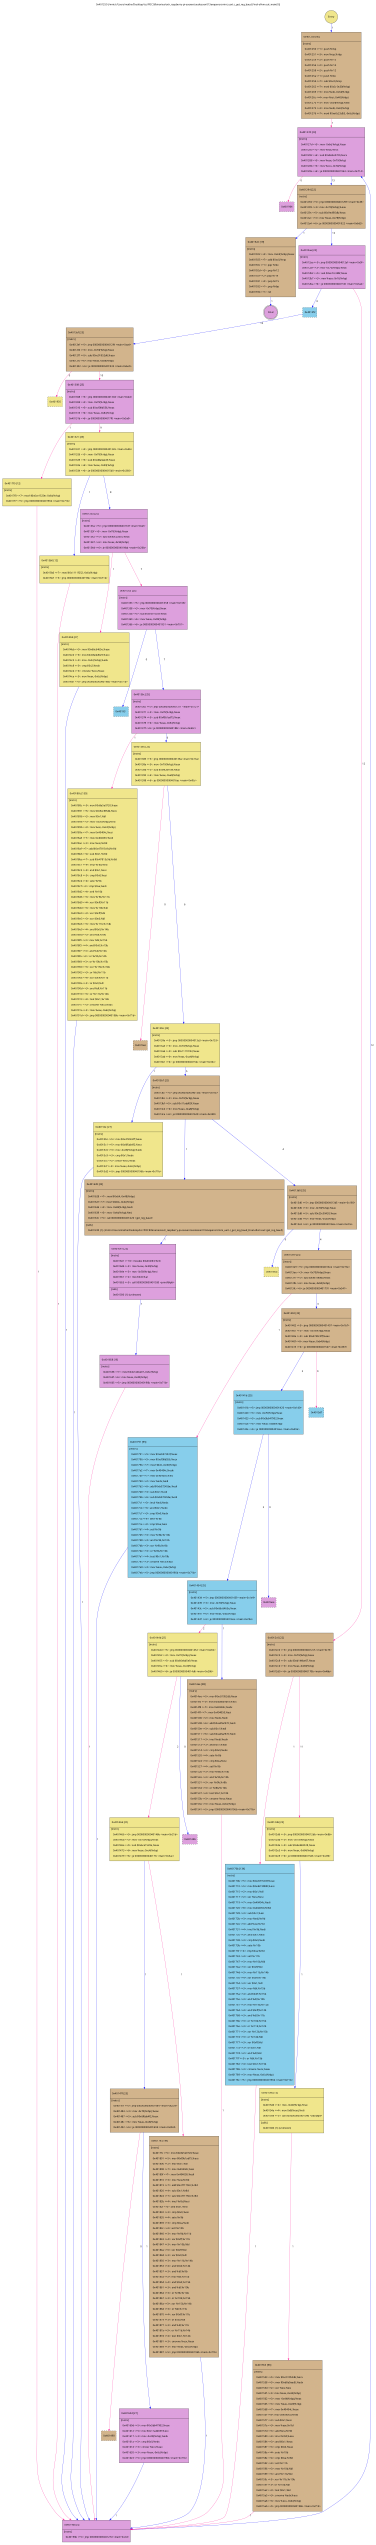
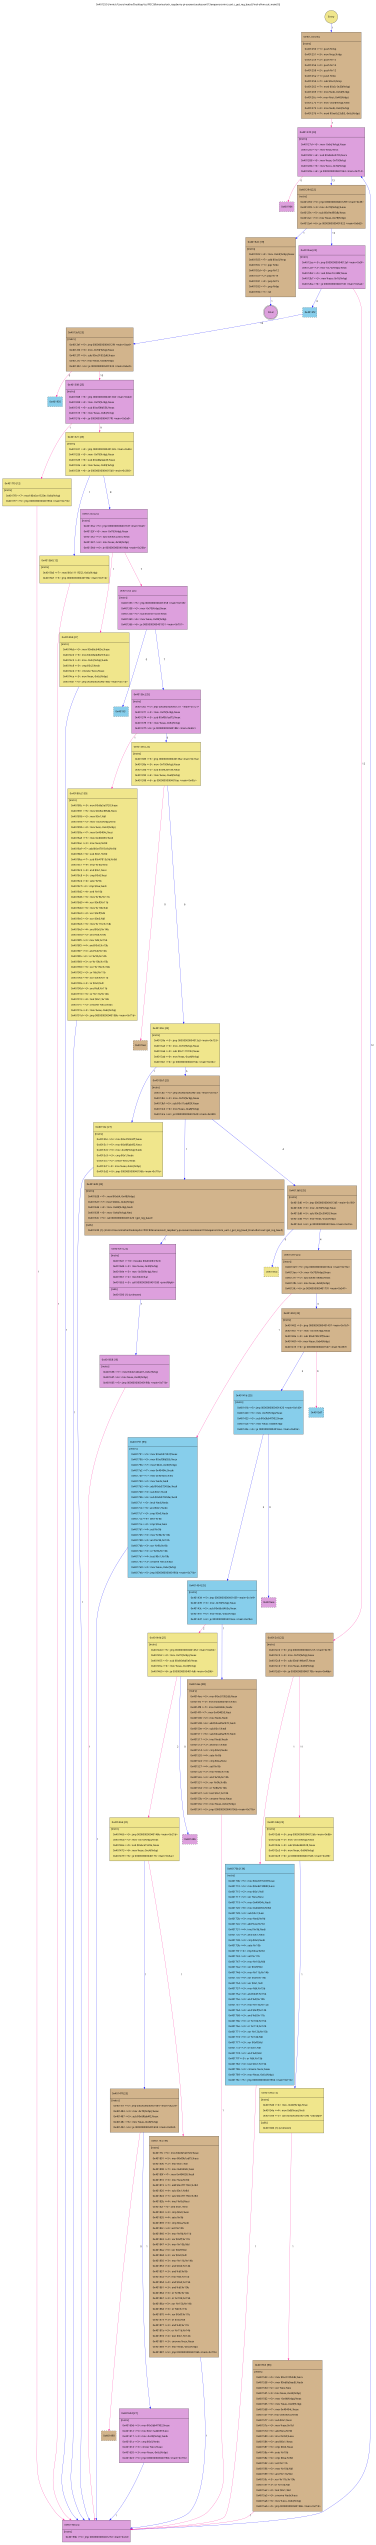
node "0x401935": fillcolor khaki -> skyblue
